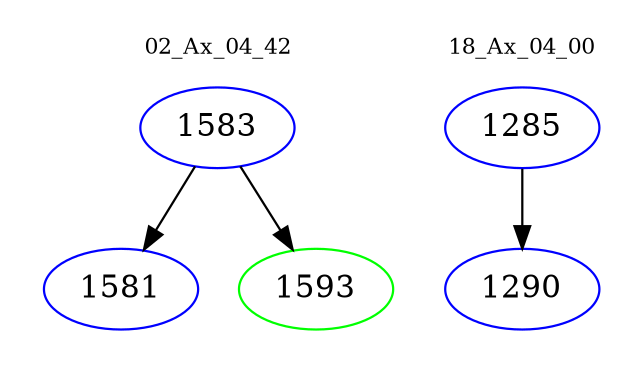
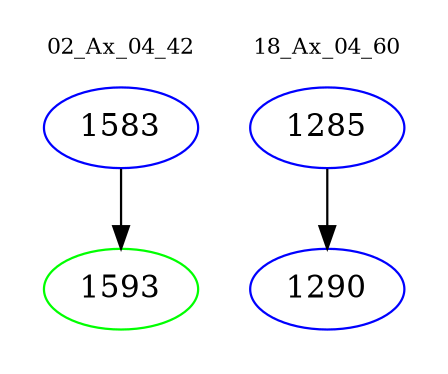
cluster "18_Ax_04_00": label "18_Ax_04_00" -> "18_Ax_04_60"
node "1581": removed
